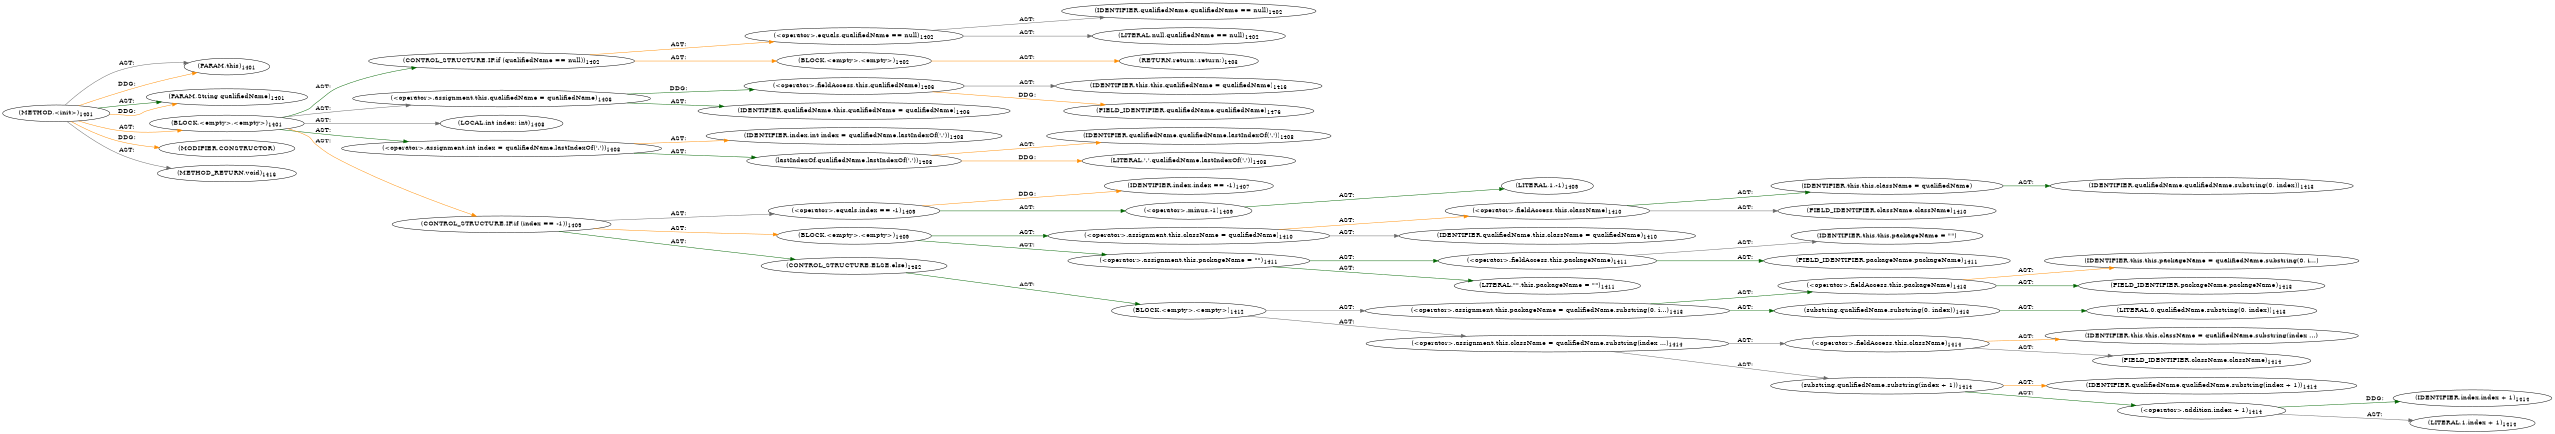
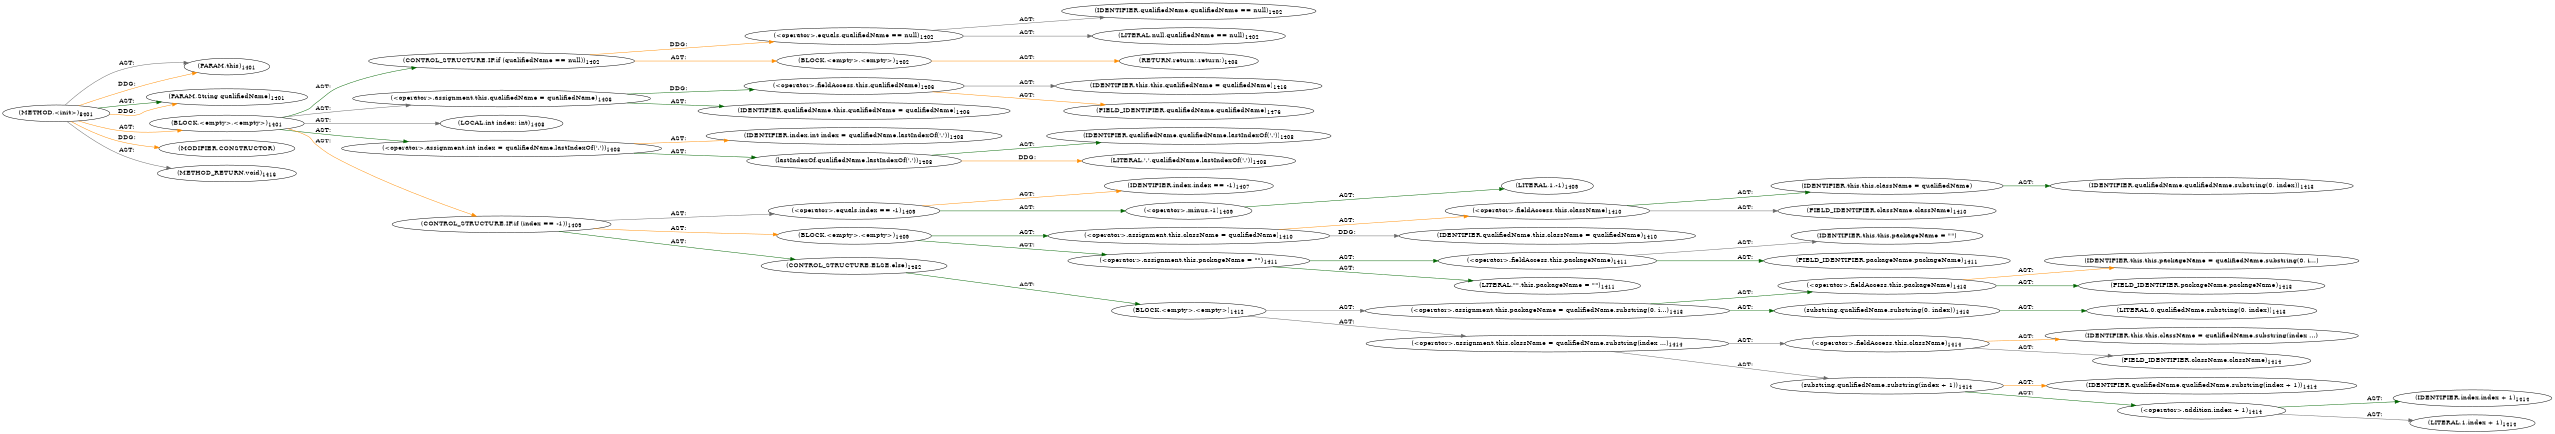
edge "(CONTROL_STRUCTURE,IF,if (qualifiedName == null))" -> "(<operator>.equals,qualifiedName == null)": label "AST: " -> "DDG: "
edge "(<operator>.fieldAccess,this.qualifiedName)" -> "(FIELD_IDENTIFIER,qualifiedName,qualifiedName)": label "DDG: " -> "AST: "
node "(METHOD,<init>)": text "1401" -> "8401"
edge "(lastIndexOf,qualifiedName.lastIndexOf('.'))" -> "(IDENTIFIER,qualifiedName,qualifiedName.lastIndexOf('.'))": color darkorange -> darkgreen
edge "(<operator>.equals,index == -1)" -> "(IDENTIFIER,index,index == -1)": label "DDG: " -> "AST: "
edge "(<operator>.assignment,this.className = qualifiedName)" -> "(IDENTIFIER,qualifiedName,this.className = qualifiedName)": label "AST: " -> "DDG: "
edge "(<operator>.addition,index + 1)" -> "(IDENTIFIER,index,index + 1)": label "DDG: " -> "AST: "
